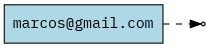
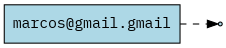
node "marcos@gmail.com": label "marcos@gmail.com" -> "marcos@gmail.gmail"
